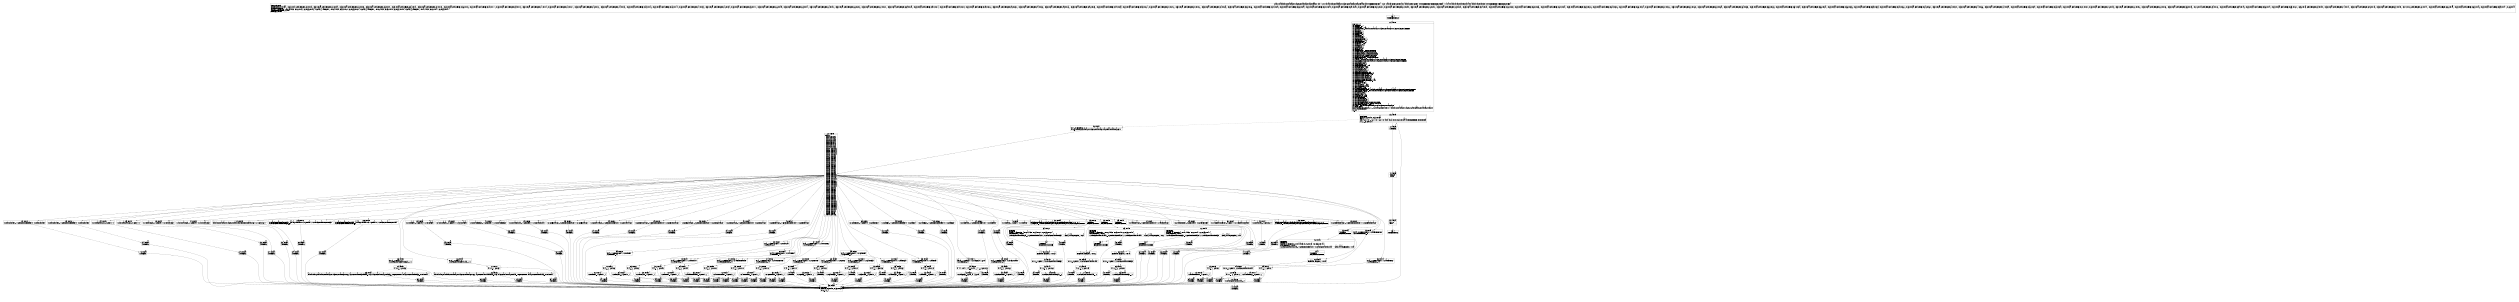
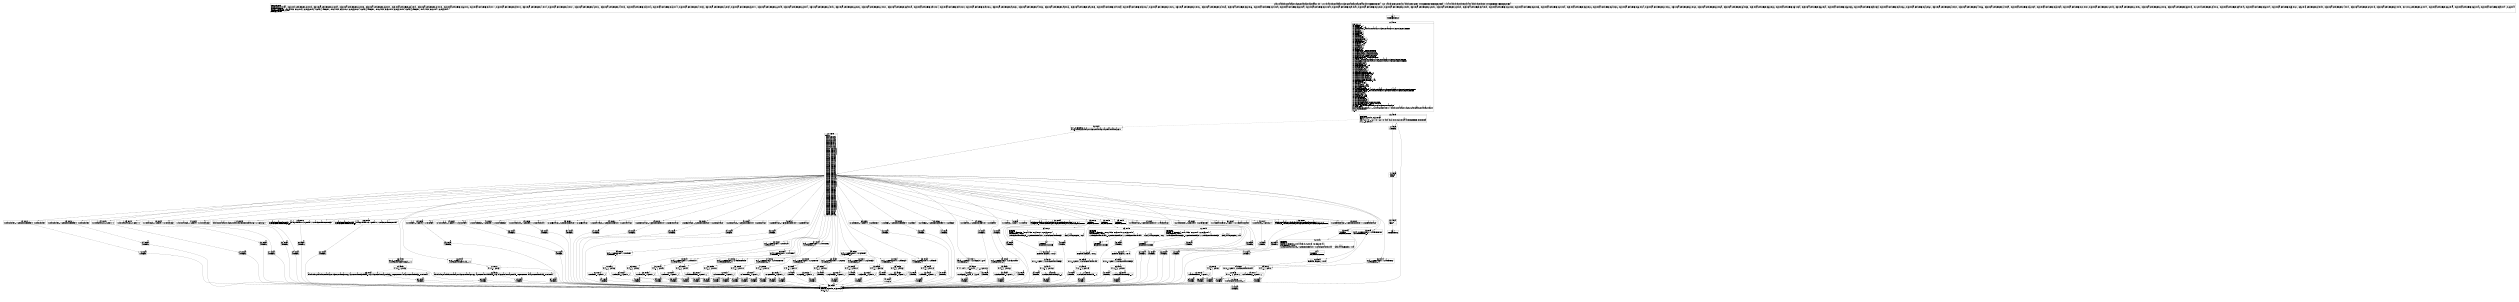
node "419: 0x03aa": text "SYNTHETIC" -> "IMMUTABLE"
